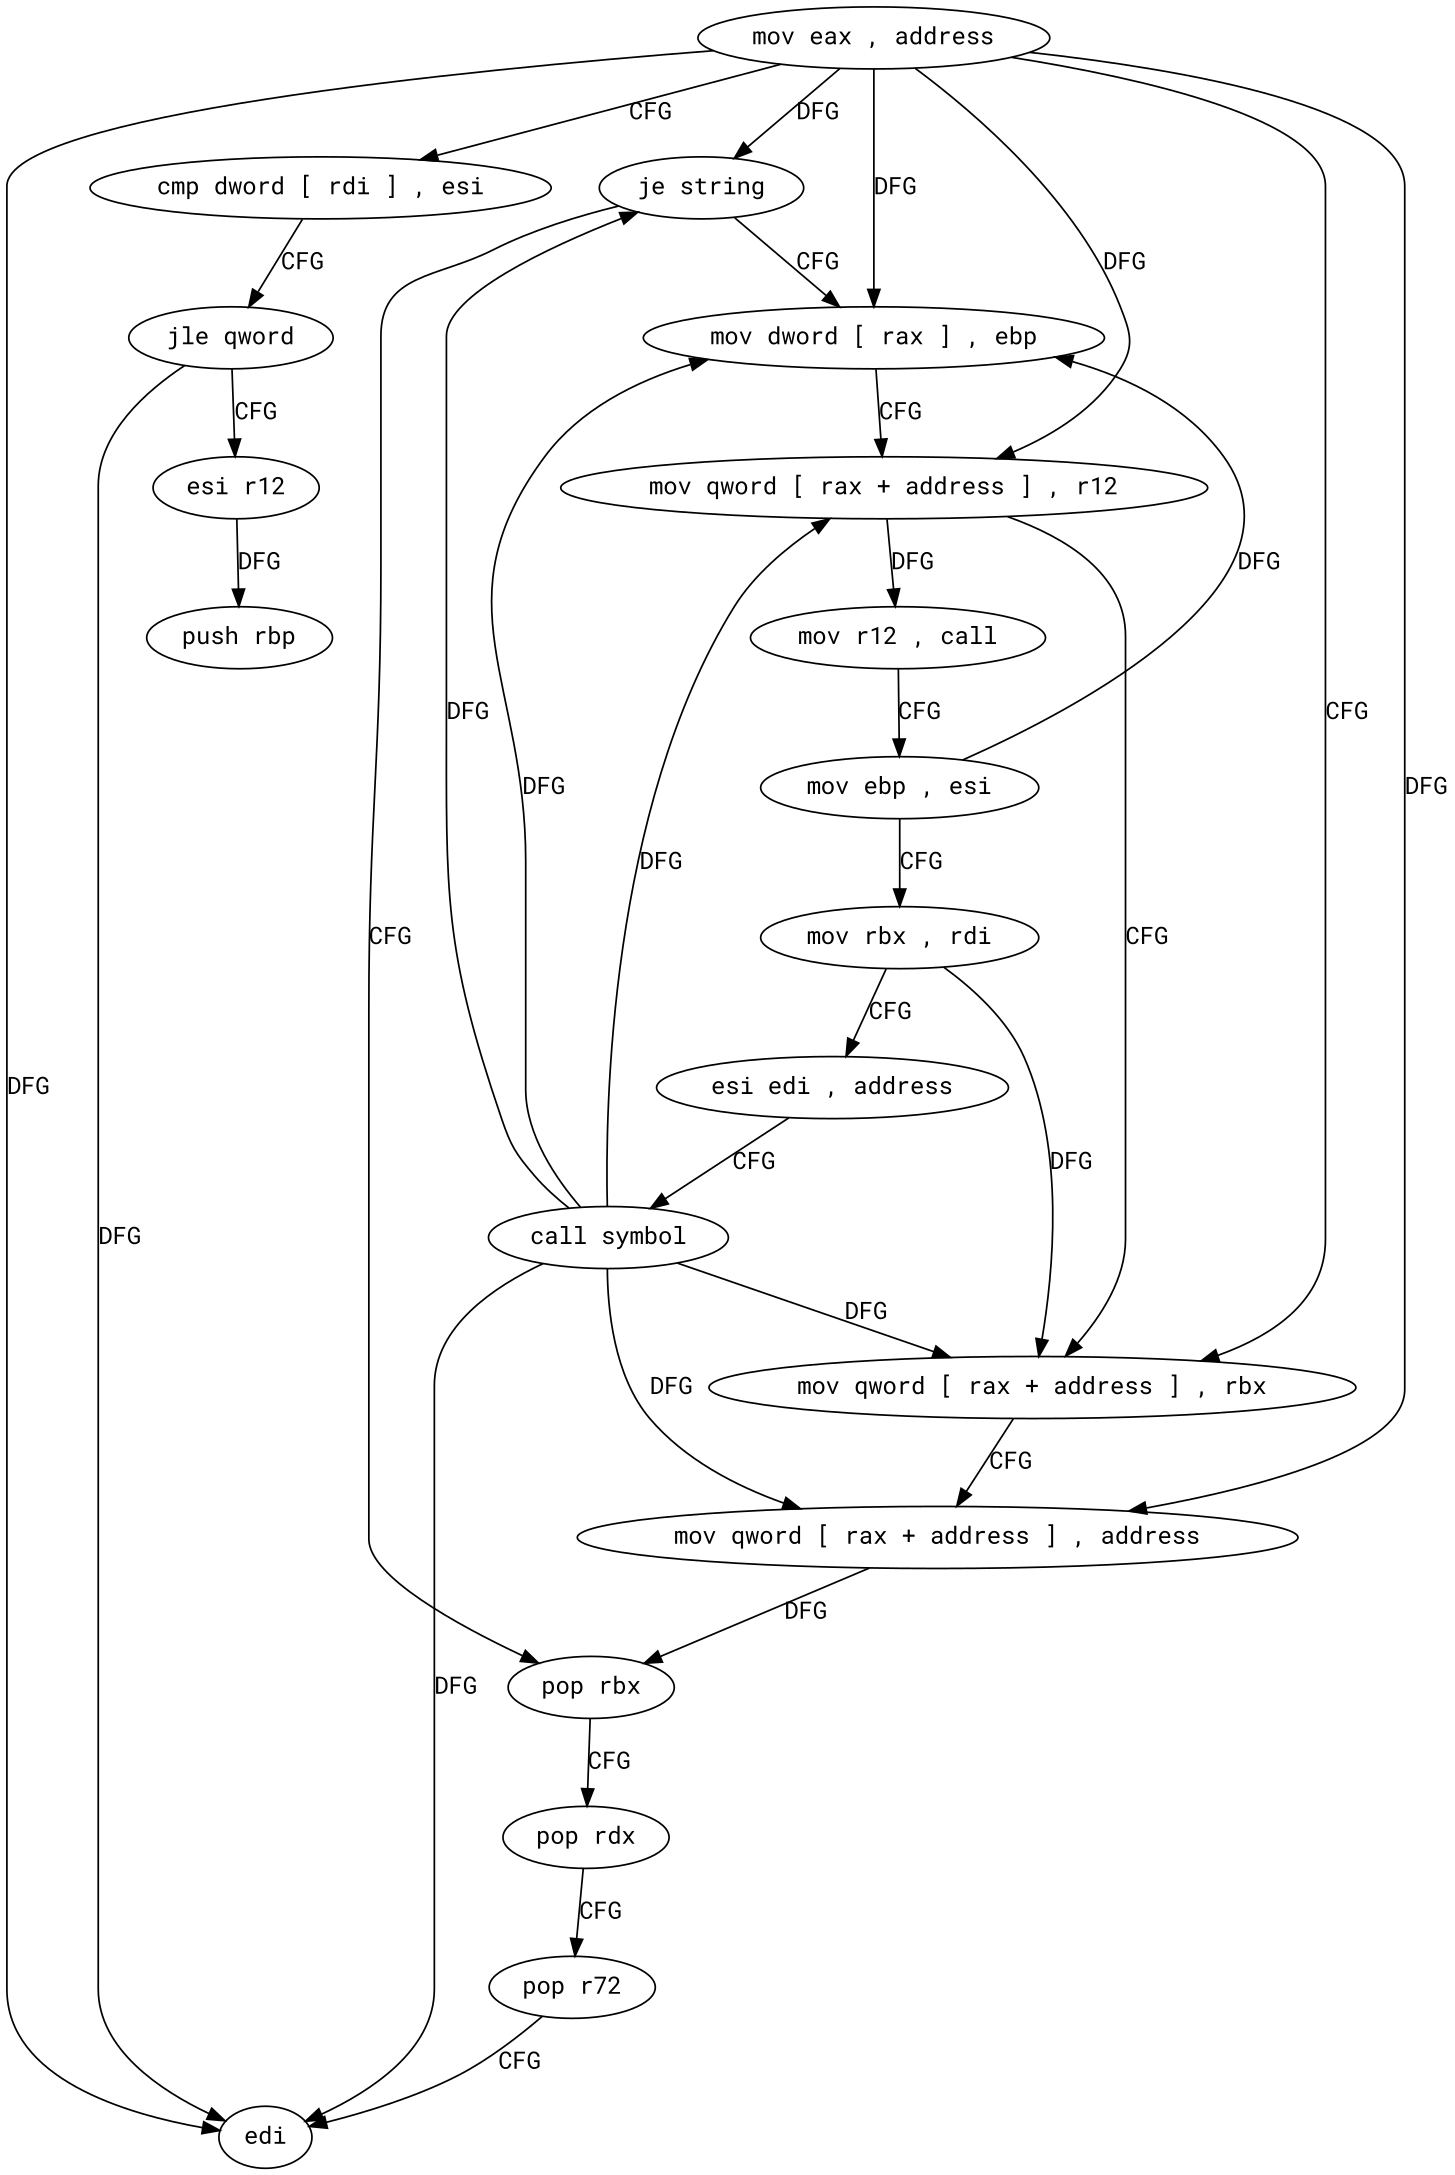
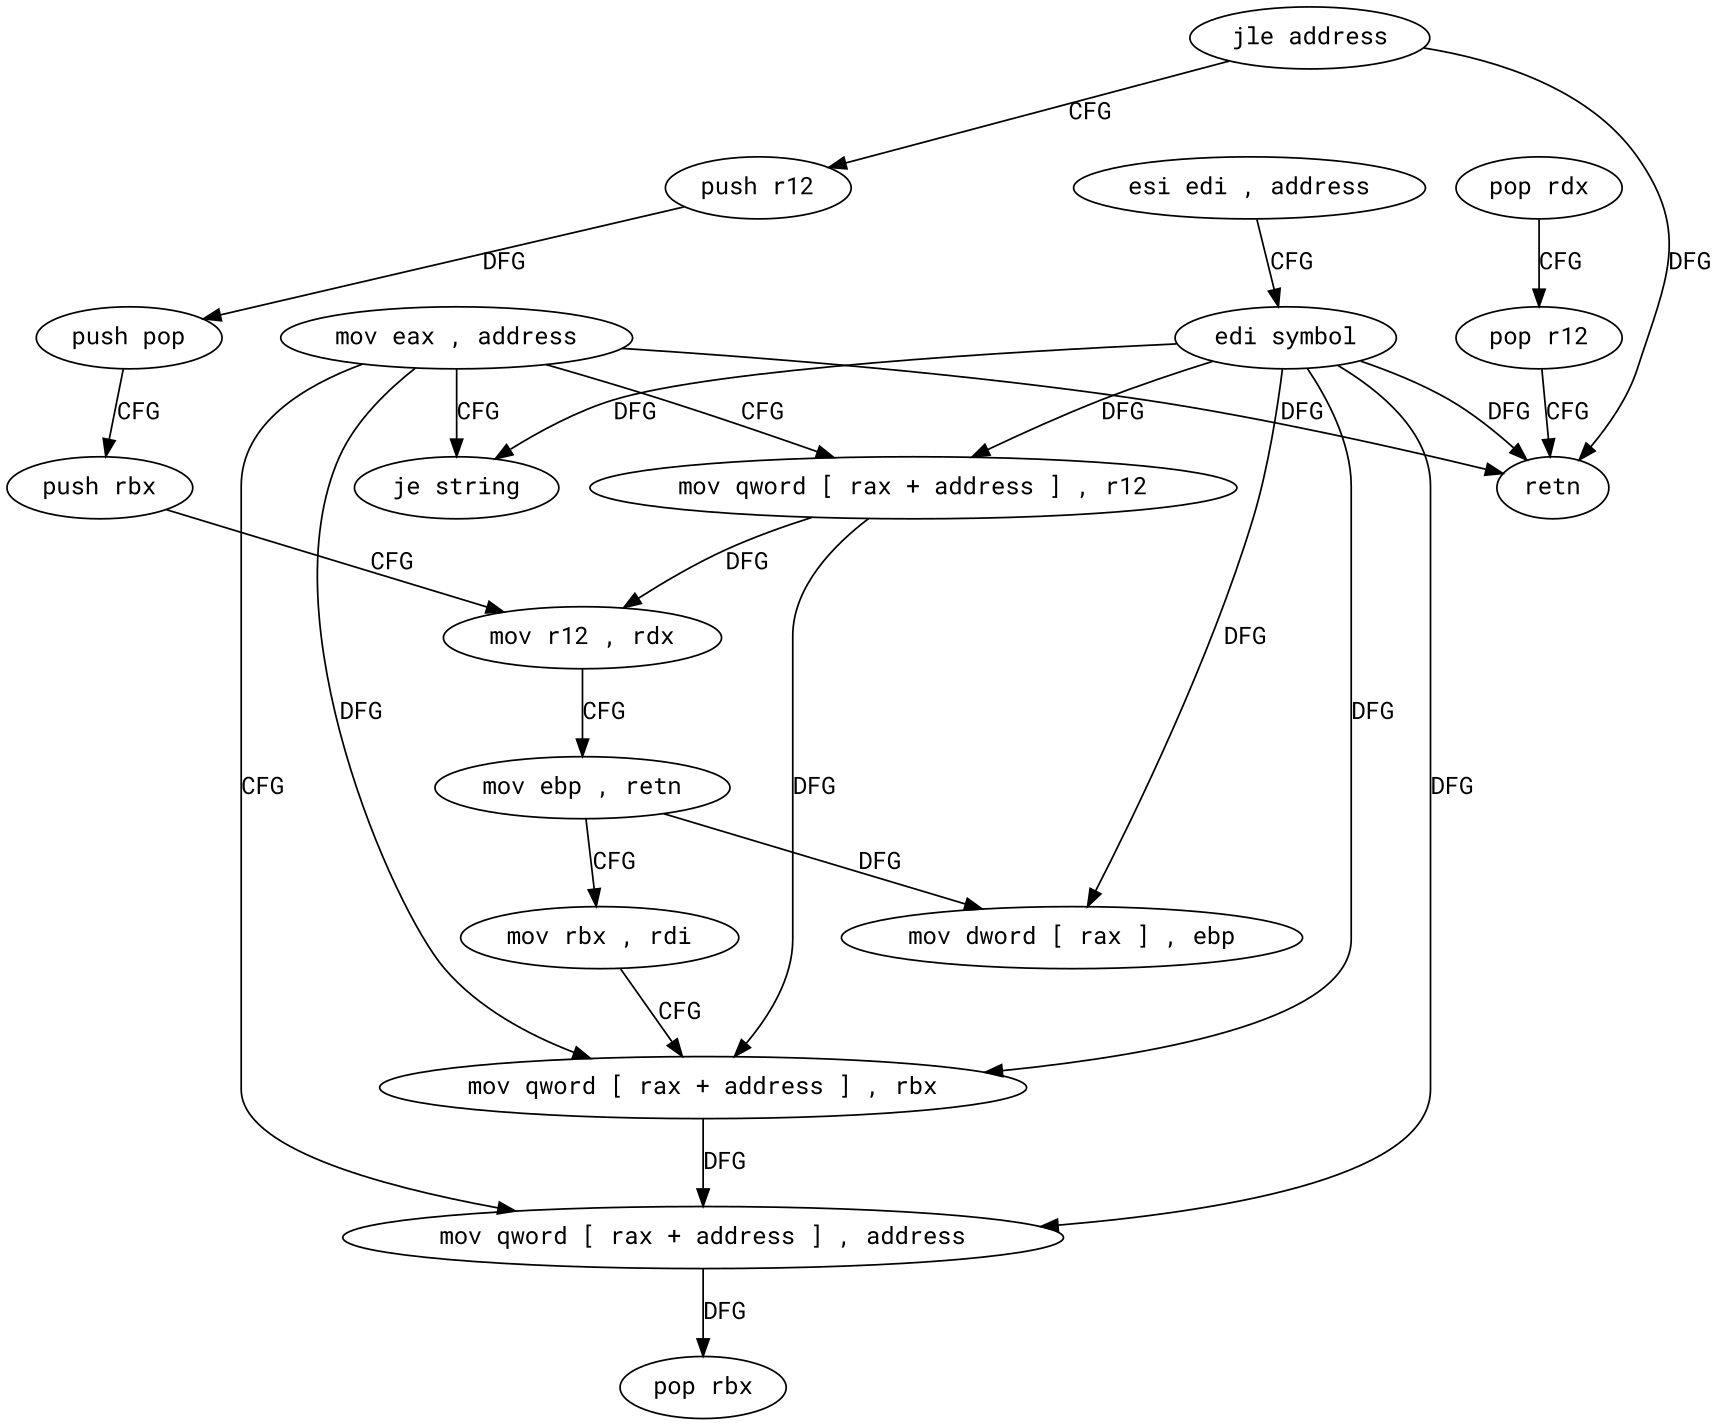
edge "mov eax , address" -> "je string": label "DFG" -> "CFG"
edge "mov eax , address" -> "mov dword [ rax ] , ebp": removed, label "DFG"
node "cmp dword [ rdi ] , esi": removed
edge "je string" -> "mov dword [ rax ] , ebp": removed, label "CFG"
edge "mov eax , address" -> "mov qword [ rax + address ] , r12": label "DFG" -> "CFG"
node "jle qword": label "jle qword" -> "jle address"
edge "mov dword [ rax ] , ebp" -> "mov qword [ rax + address ] , r12": removed, label "CFG"
node "push rbx": added
node "esi r12": label "esi r12" -> "push r12"
node "push rbp": label "push rbp" -> "push pop"
node "mov r12 , call": label "mov r12 , call" -> "mov r12 , rdx"
edge "mov eax , address" -> "mov qword [ rax + address ] , rbx": label "CFG" -> "DFG"
node "mov ebp , esi": label "mov ebp , esi" -> "mov ebp , retn"
edge "mov eax , address" -> "mov qword [ rax + address ] , address": label "DFG" -> "CFG"
edge "je string" -> "pop rbx": removed, label "CFG"
edge "mov qword [ rax + address ] , r12" -> "mov qword [ rax + address ] , rbx": label "CFG" -> "DFG"
edge "mov rbx , rdi" -> "esi edi , address": removed, label "CFG"
edge "mov rbx , rdi" -> "mov qword [ rax + address ] , rbx": label "DFG" -> "CFG"
node "call symbol": label "call symbol" -> "edi symbol"
edge "mov qword [ rax + address ] , rbx" -> "mov qword [ rax + address ] , address": label "CFG" -> "DFG"
edge "pop rbx" -> "pop rdx": removed, label "CFG"
node "pop r72": label "pop r72" -> "pop r12"
node "edi": label "edi" -> "retn"
